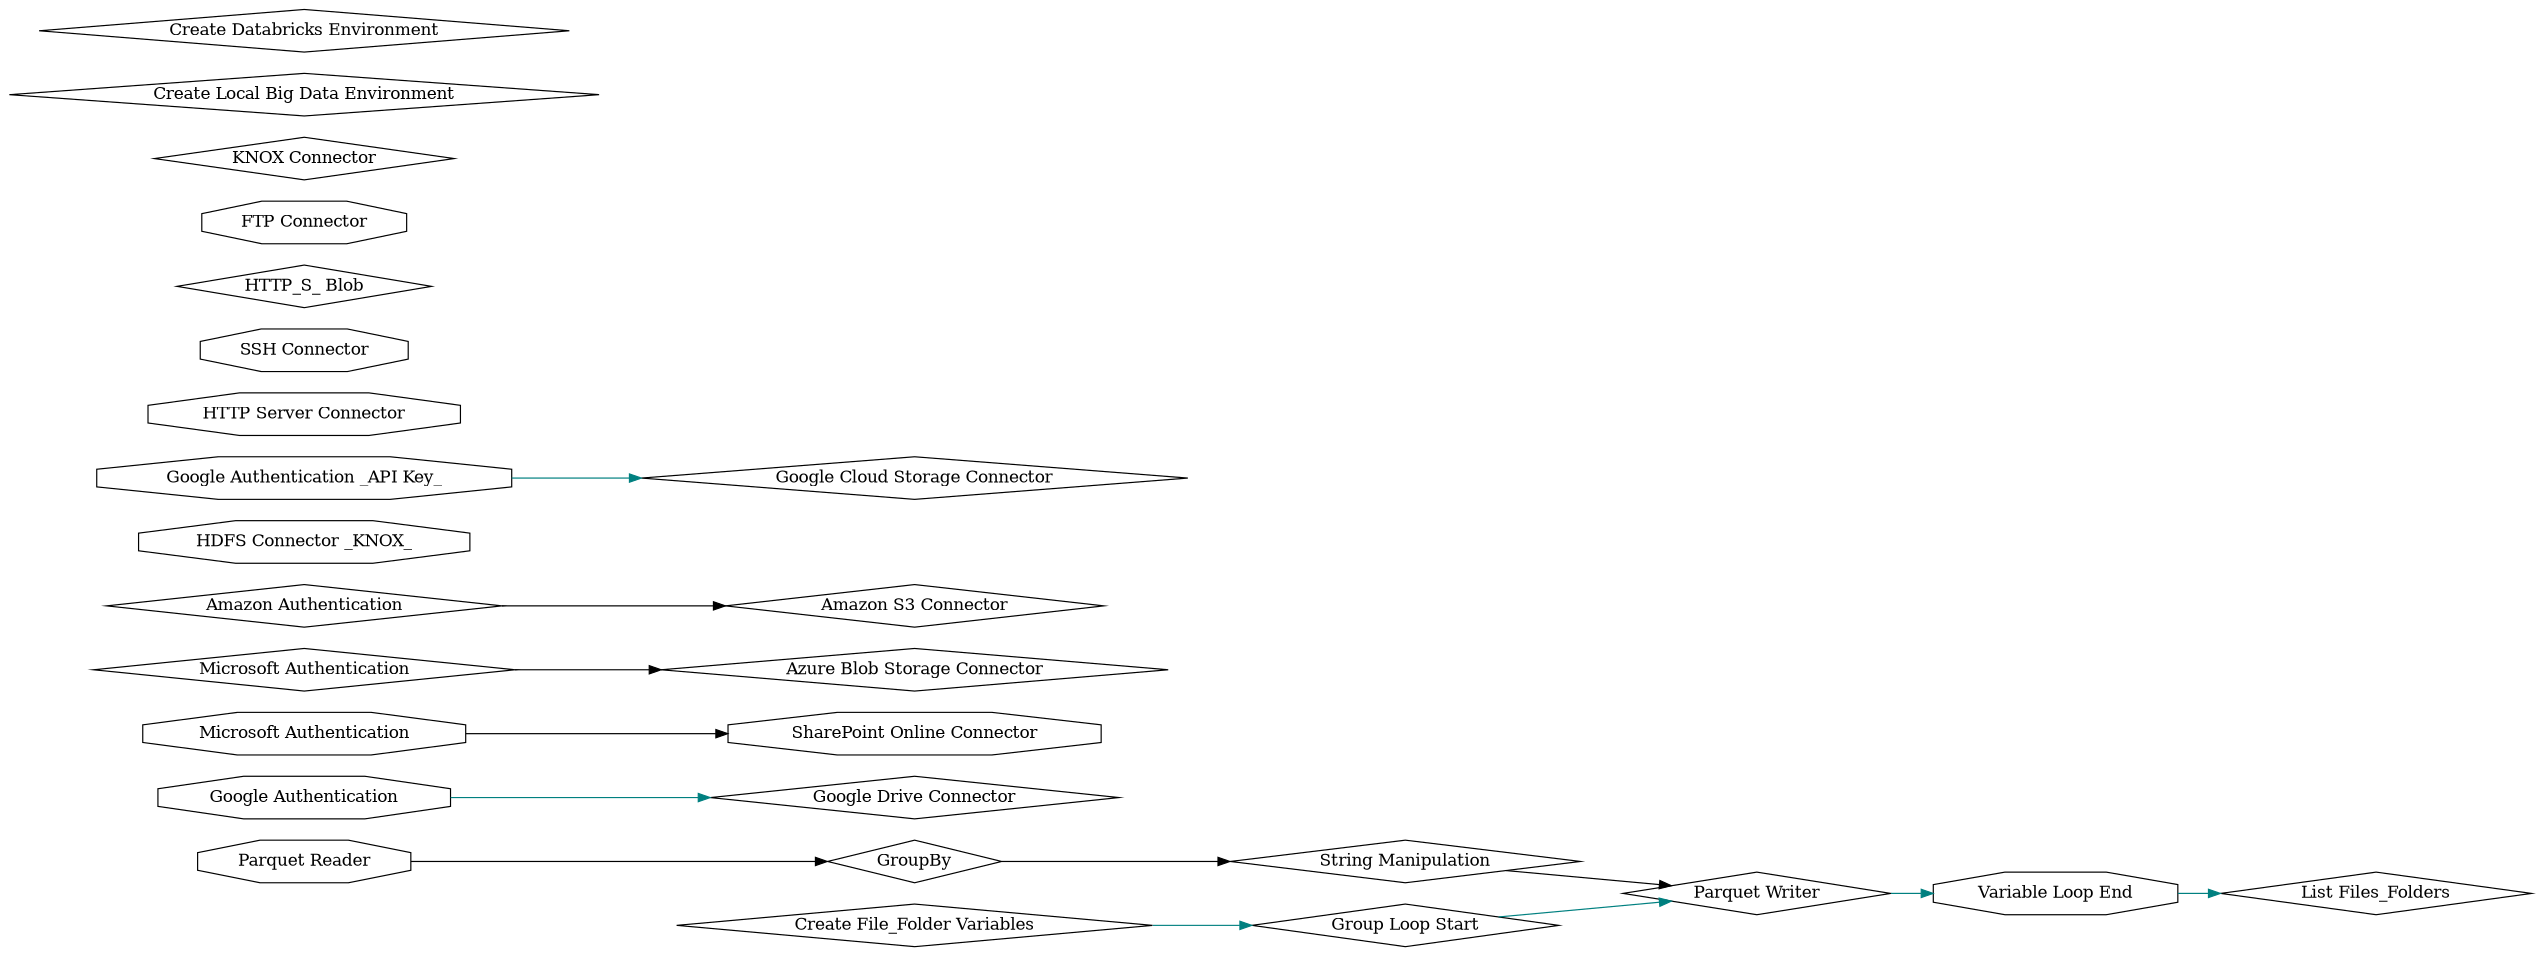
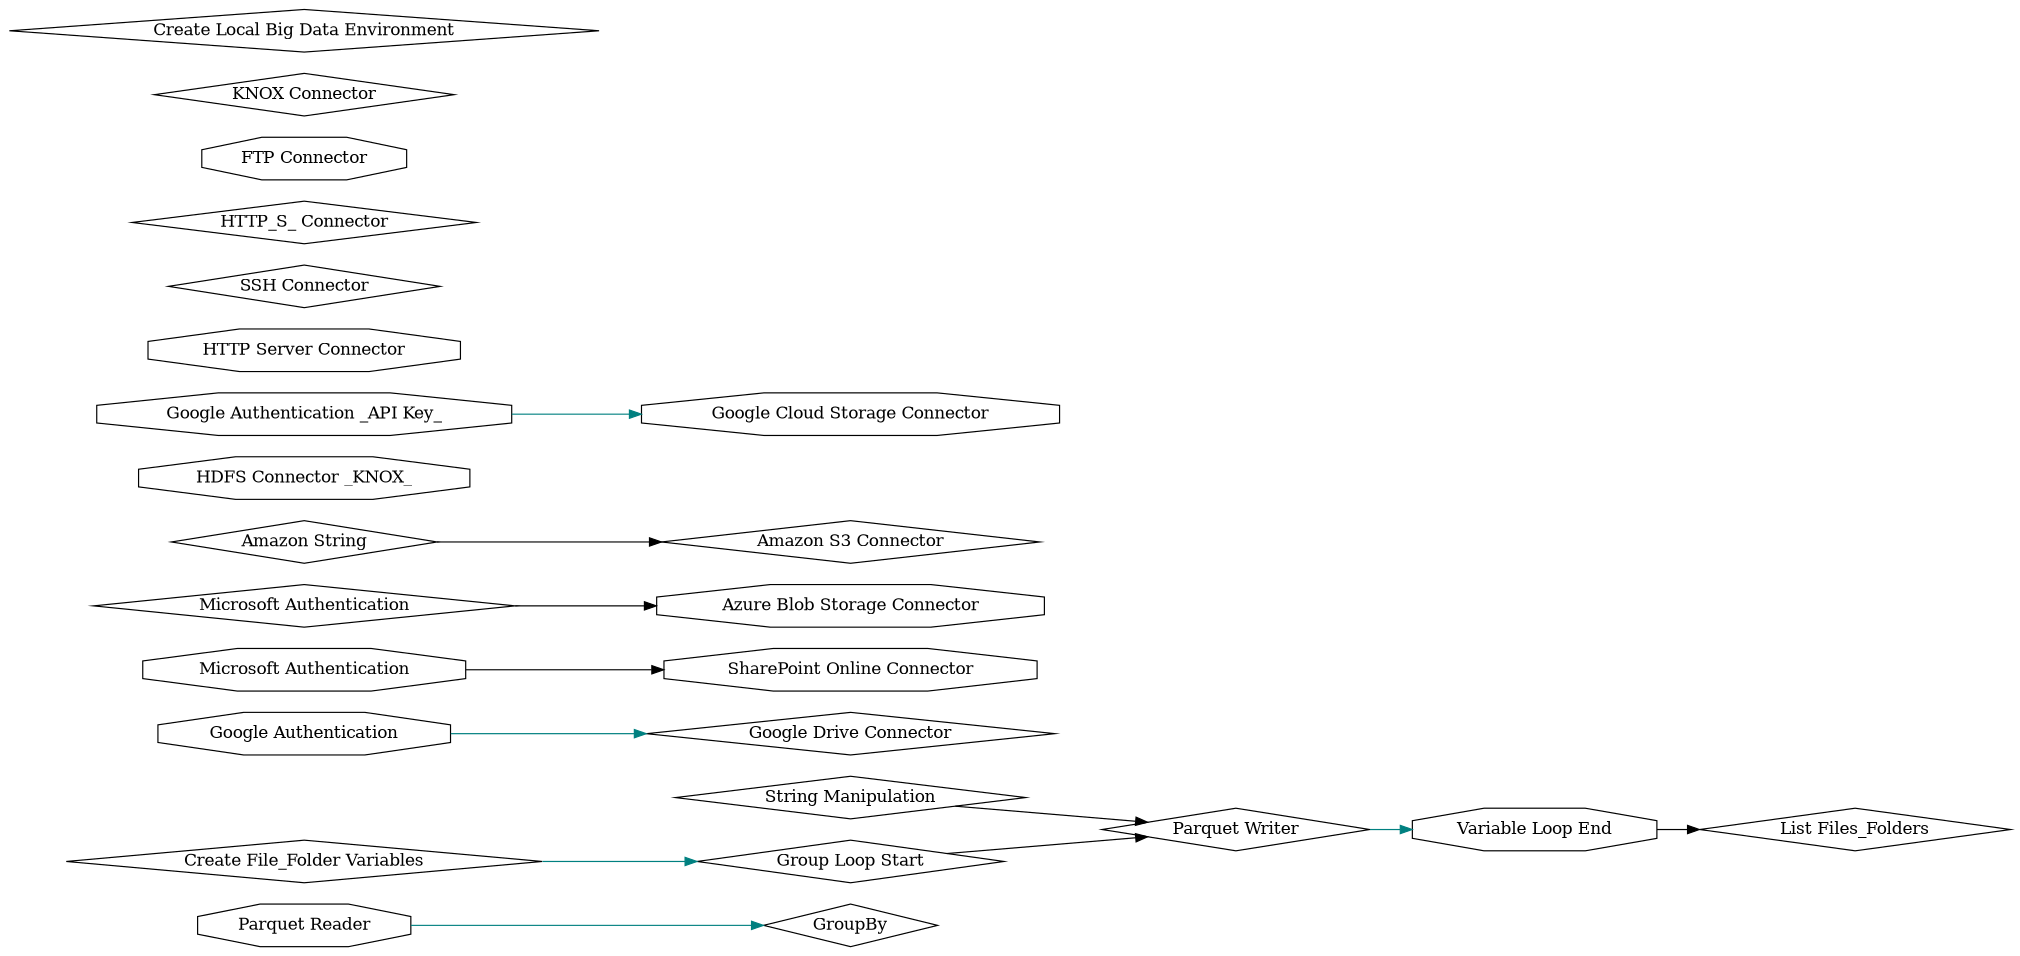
node "Create Databricks Environment": removed
node "HTTP_S_ Blob": label "HTTP_S_ Blob" -> "HTTP_S_ Connector"
node "SSH Connector": shape octagon -> diamond
node "Google Cloud Storage Connector": shape diamond -> octagon
node "Amazon Authentication": label "Amazon Authentication" -> "Amazon String"
node "Azure Blob Storage Connector": shape diamond -> octagon
edge "Parquet Reader" -> "GroupBy": color black -> teal
edge "GroupBy" -> "String Manipulation": removed
edge "Variable Loop End" -> "List Files_Folders": color teal -> black
edge "Group Loop Start" -> "Parquet Writer": color teal -> black
